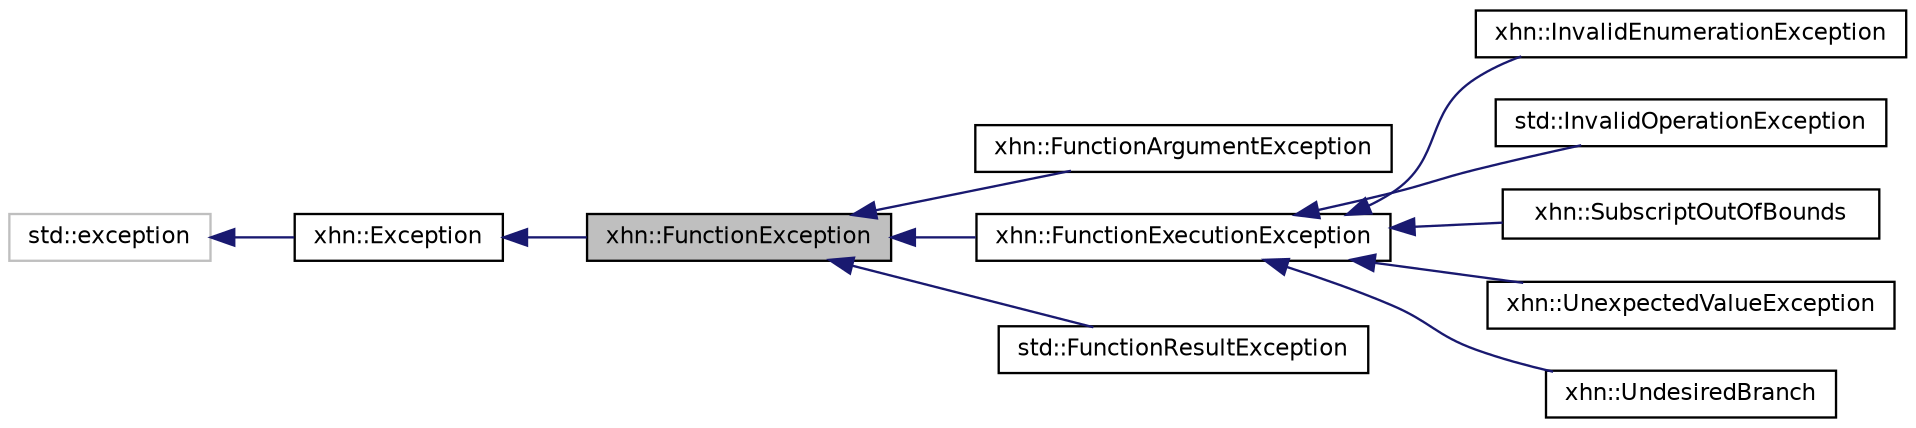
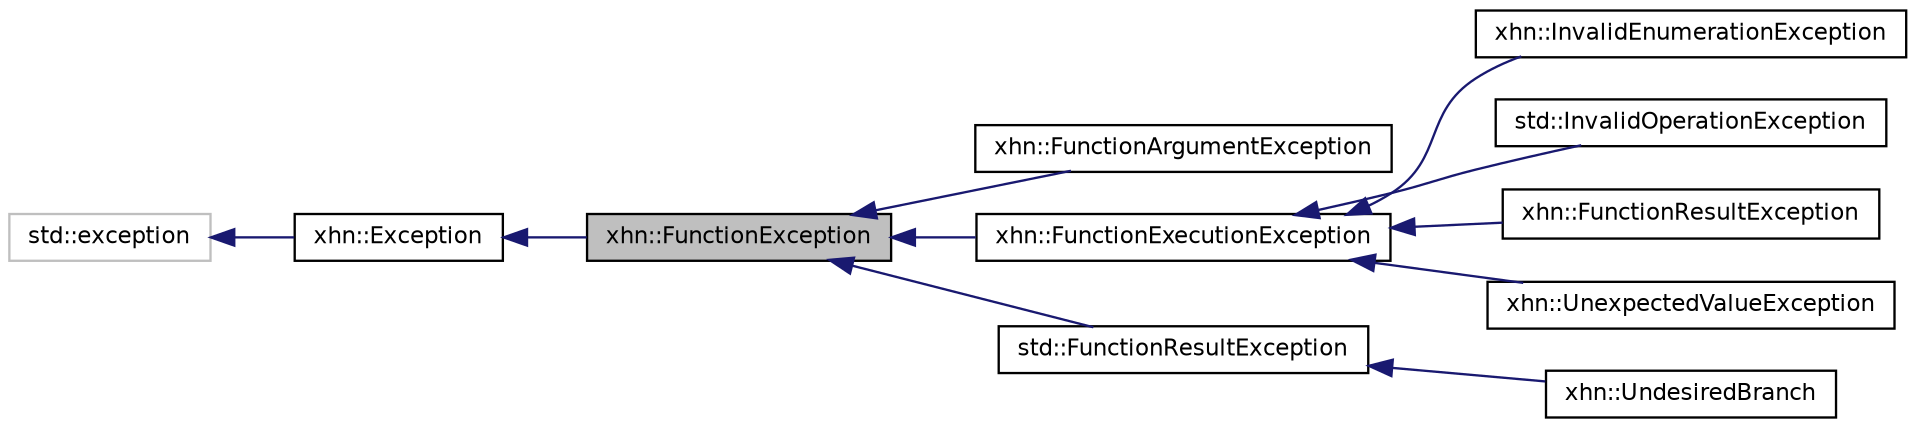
node "xhn::SubscriptOutOfBounds": label "xhn::SubscriptOutOfBounds" -> "xhn::FunctionResultException"
edge "xhn::UndesiredBranch" -> "xhn::FunctionExecutionException": now "xhn::UndesiredBranch" -> "std::FunctionResultException"
